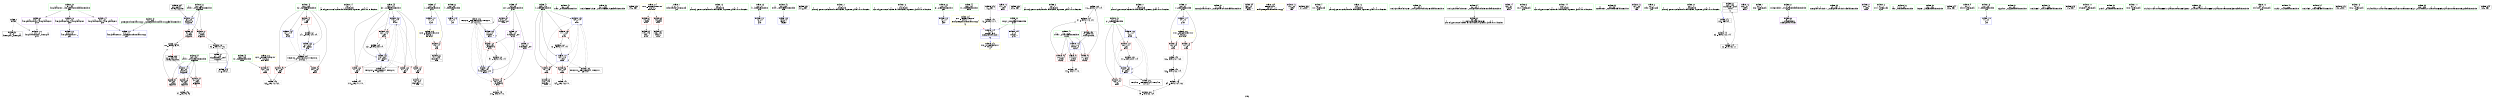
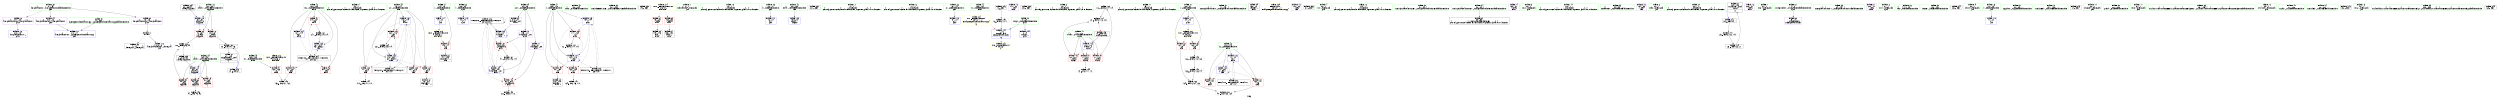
edge "NodeID: 80" -> "NodeID: 118": now "NodeID: 80" -> "NodeID: 0"
node "NodeID: 185": removed
